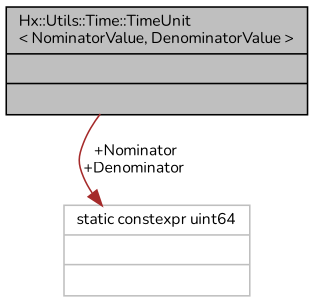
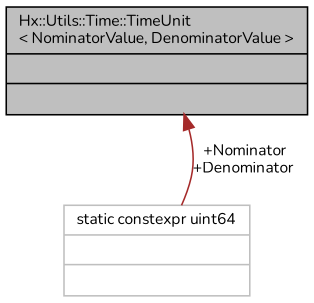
edge "Hx::Utils::Time::TimeUnit" -> "static constexpr uint64": reversed
